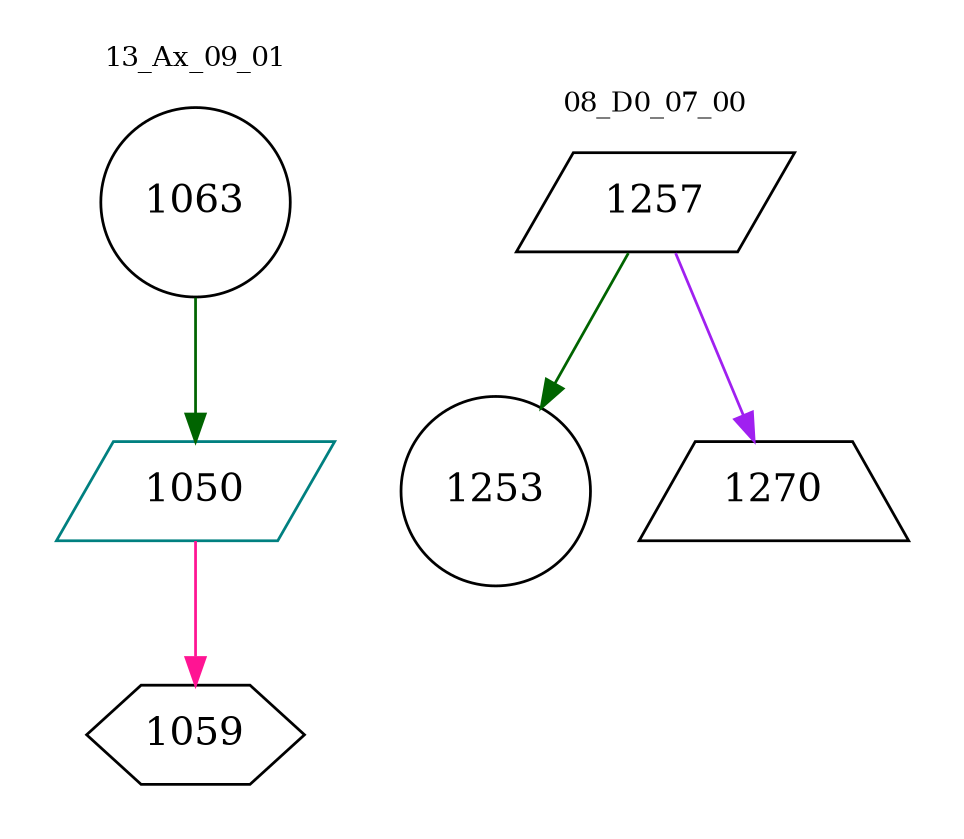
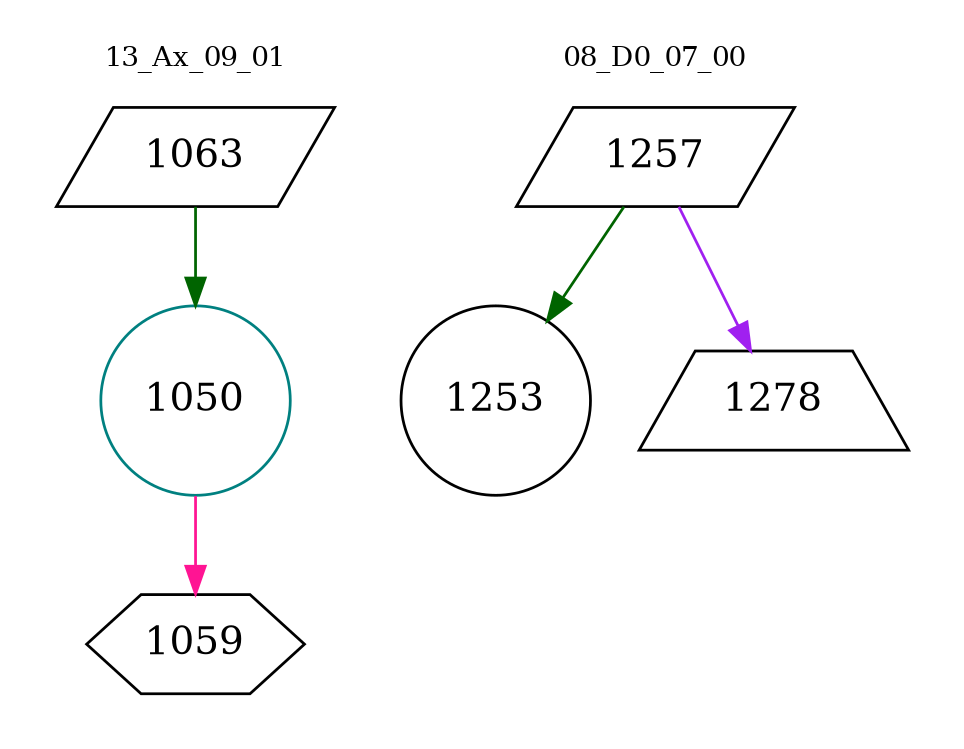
node "1063": shape circle -> parallelogram
node "1050": shape parallelogram -> circle
node "1270": label "1270" -> "1278"
